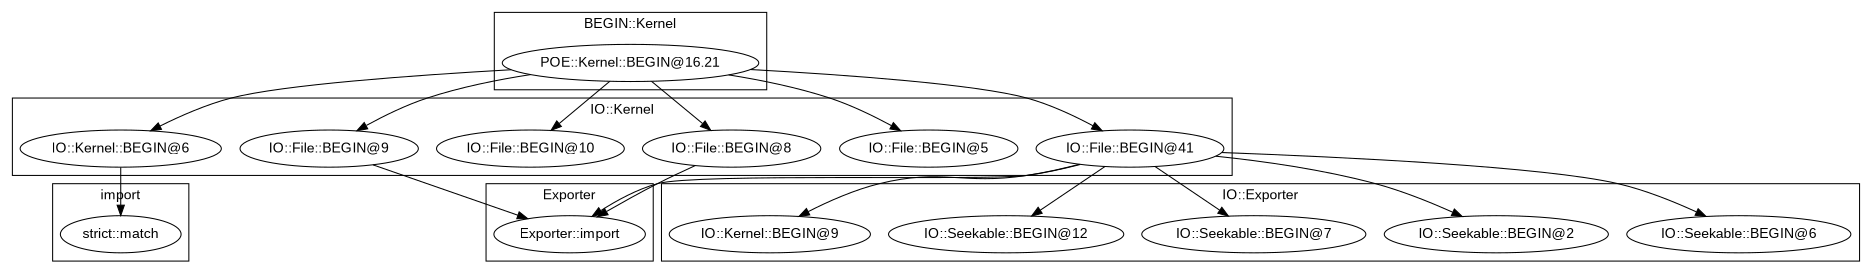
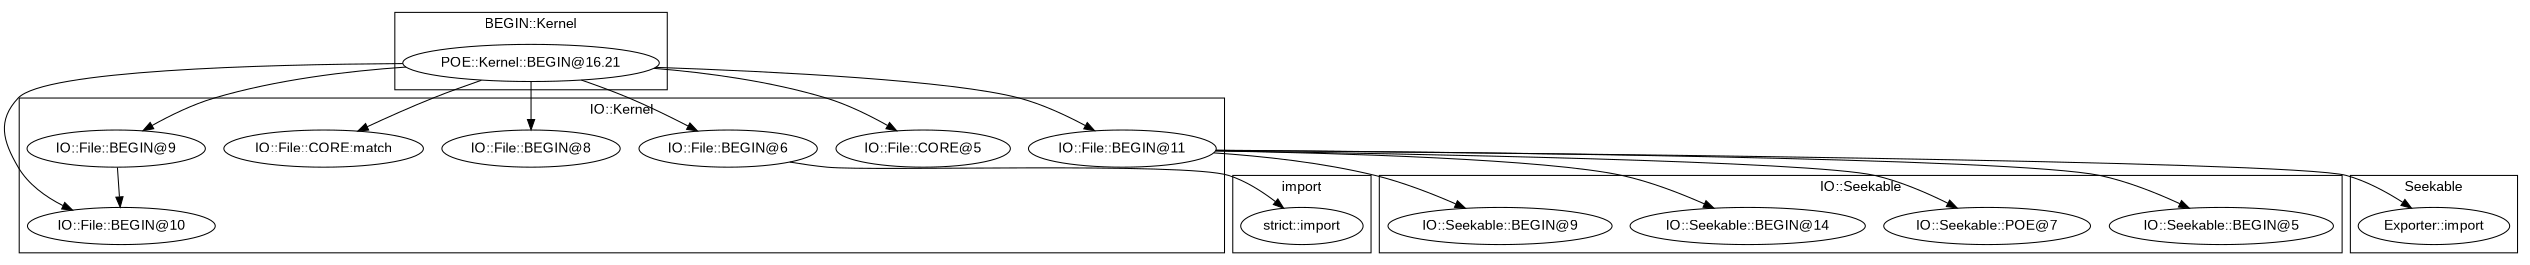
node "IO::Kernel::BEGIN@6": label "IO::Kernel::BEGIN@6" -> "IO::File::BEGIN@6"
node "IO::File::CORE:match": added
node "IO::File::BEGIN@5": label "IO::File::BEGIN@5" -> "IO::File::CORE@5"
node "IO::File::BEGIN@41": label "IO::File::BEGIN@41" -> "IO::File::BEGIN@11"
edge "IO::File::BEGIN@8" -> "Exporter::import": removed
edge "IO::File::BEGIN@9" -> "Exporter::import": now "IO::File::BEGIN@9" -> "IO::File::BEGIN@10"
cluster "Exporter": label "Exporter" -> "Seekable"
cluster "IO::Exporter": label "IO::Exporter" -> "IO::Seekable"
node "strict::match": label "strict::match" -> "strict::import"
node "IO::Kernel::BEGIN@9": label "IO::Kernel::BEGIN@9" -> "IO::Seekable::BEGIN@9"
node "IO::Seekable::BEGIN@12": label "IO::Seekable::BEGIN@12" -> "IO::Seekable::BEGIN@14"
node "IO::Seekable::BEGIN@7": label "IO::Seekable::BEGIN@7" -> "IO::Seekable::POE@7"
node "IO::Seekable::BEGIN@2": label "IO::Seekable::BEGIN@2" -> "IO::Seekable::BEGIN@5"
node "IO::Seekable::BEGIN@6": removed
